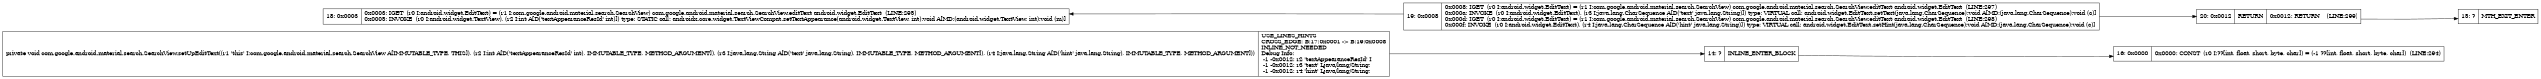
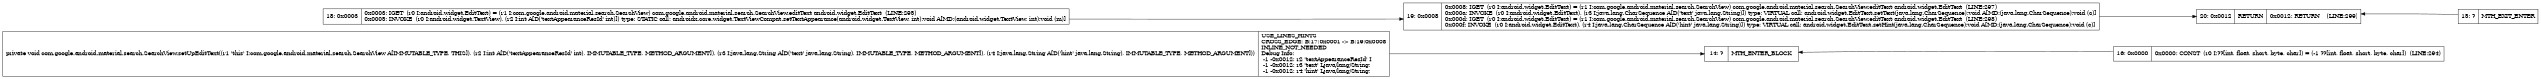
edge "19: 0x0008" -> "18: 0x0003": reversed
edge "20: 0x0012" -> "15: ?": reversed
node "14: ?": text "INLINE_ENTER_BLOCK" -> "MTH_ENTER_BLOCK"
edge "14: ?" -> "16: 0x0000": reversed
